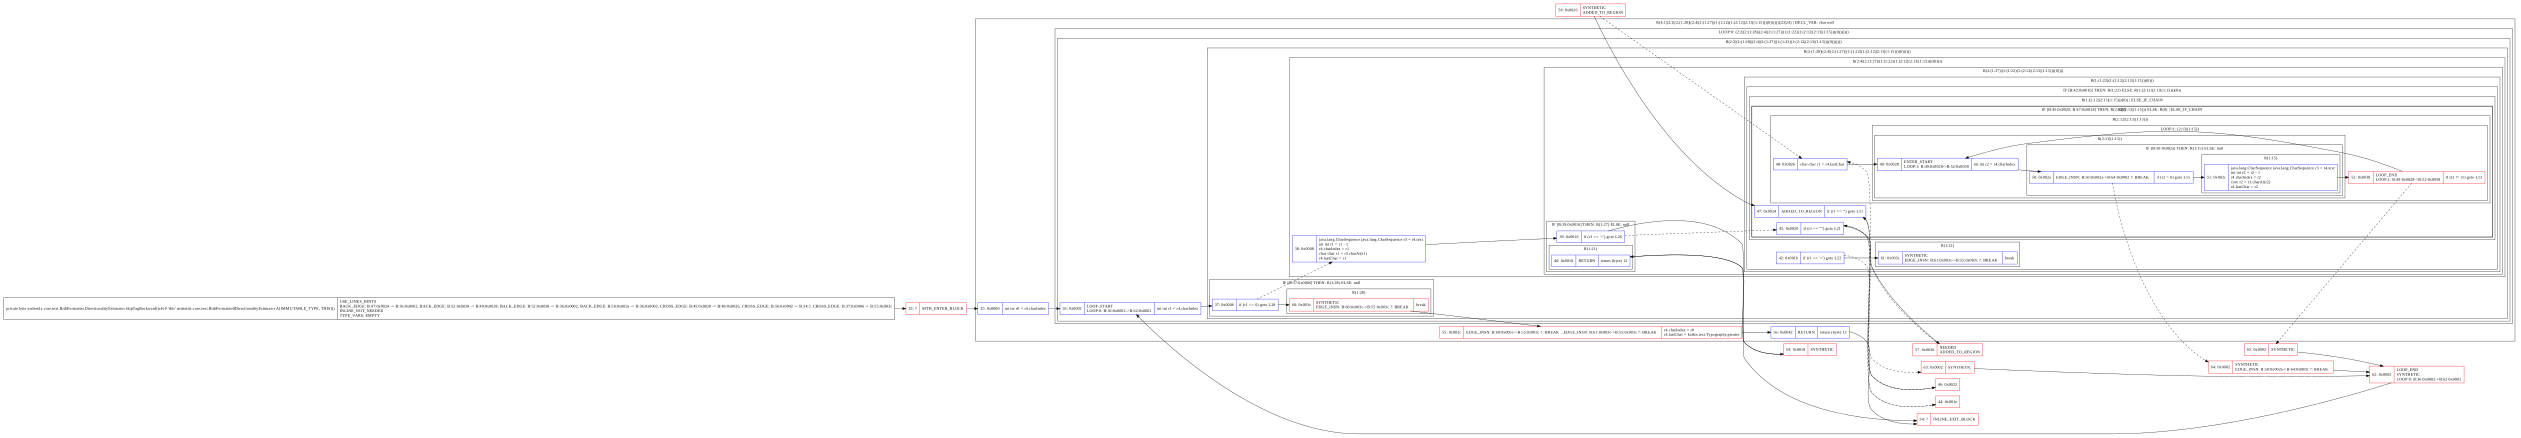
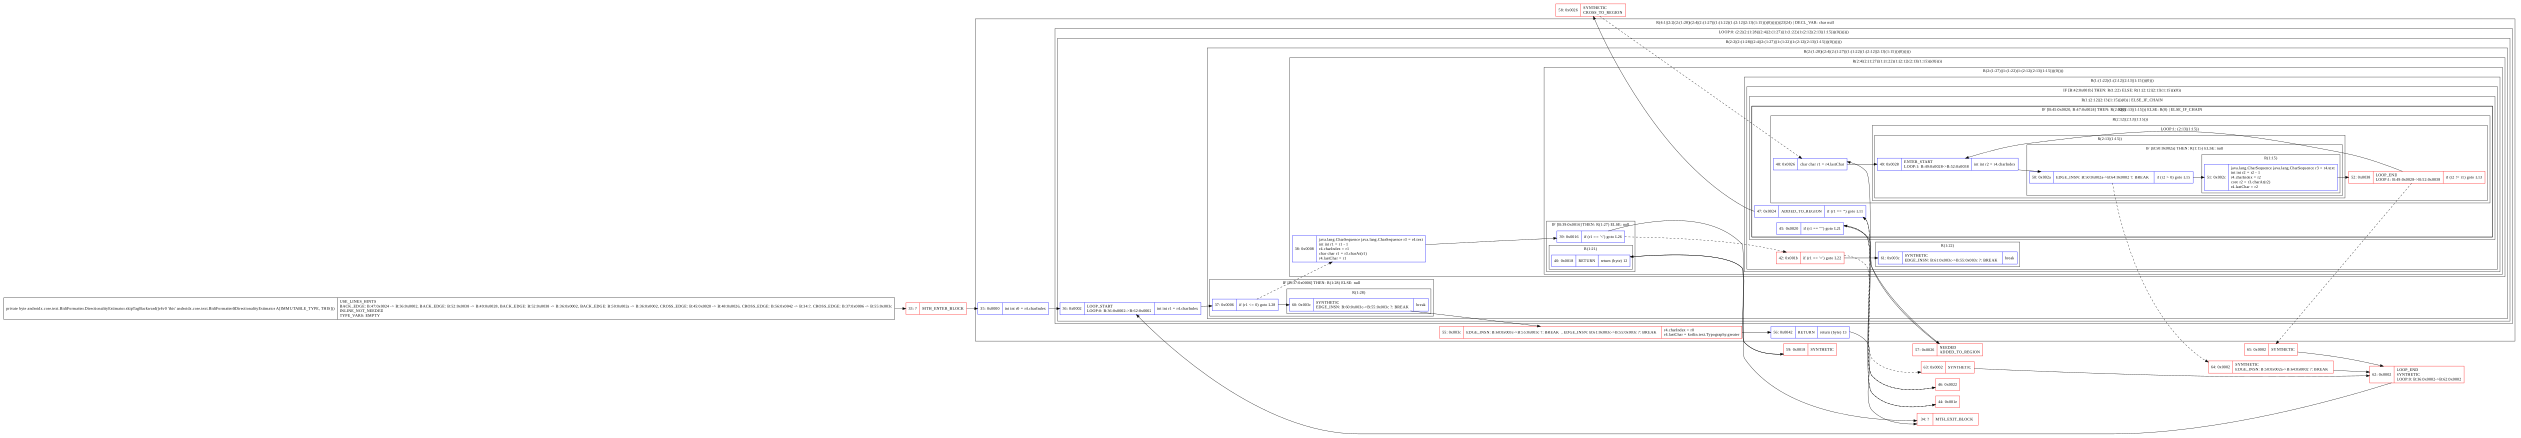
node "58: 0x0026": text "ADDED_TO_REGION" -> "CROSS_TO_REGION"
edge "58: 0x0026" -> "47: 0x0024": reversed
edge "57: 0x0026" -> "48: 0x0026": style dashed -> solid
edge "39: 0x0016" -> "45: 0x0020": now "39: 0x0016" -> "42: 0x001b"
node "42: 0x001b": color blue -> red
node "60: 0x003c": color red -> blue
edge "44: 0x001e" -> "45: 0x0020": style dashed -> solid
node "34: ?": text "INLINE_EXIT_BLOCK" -> "MTH_EXIT_BLOCK"
